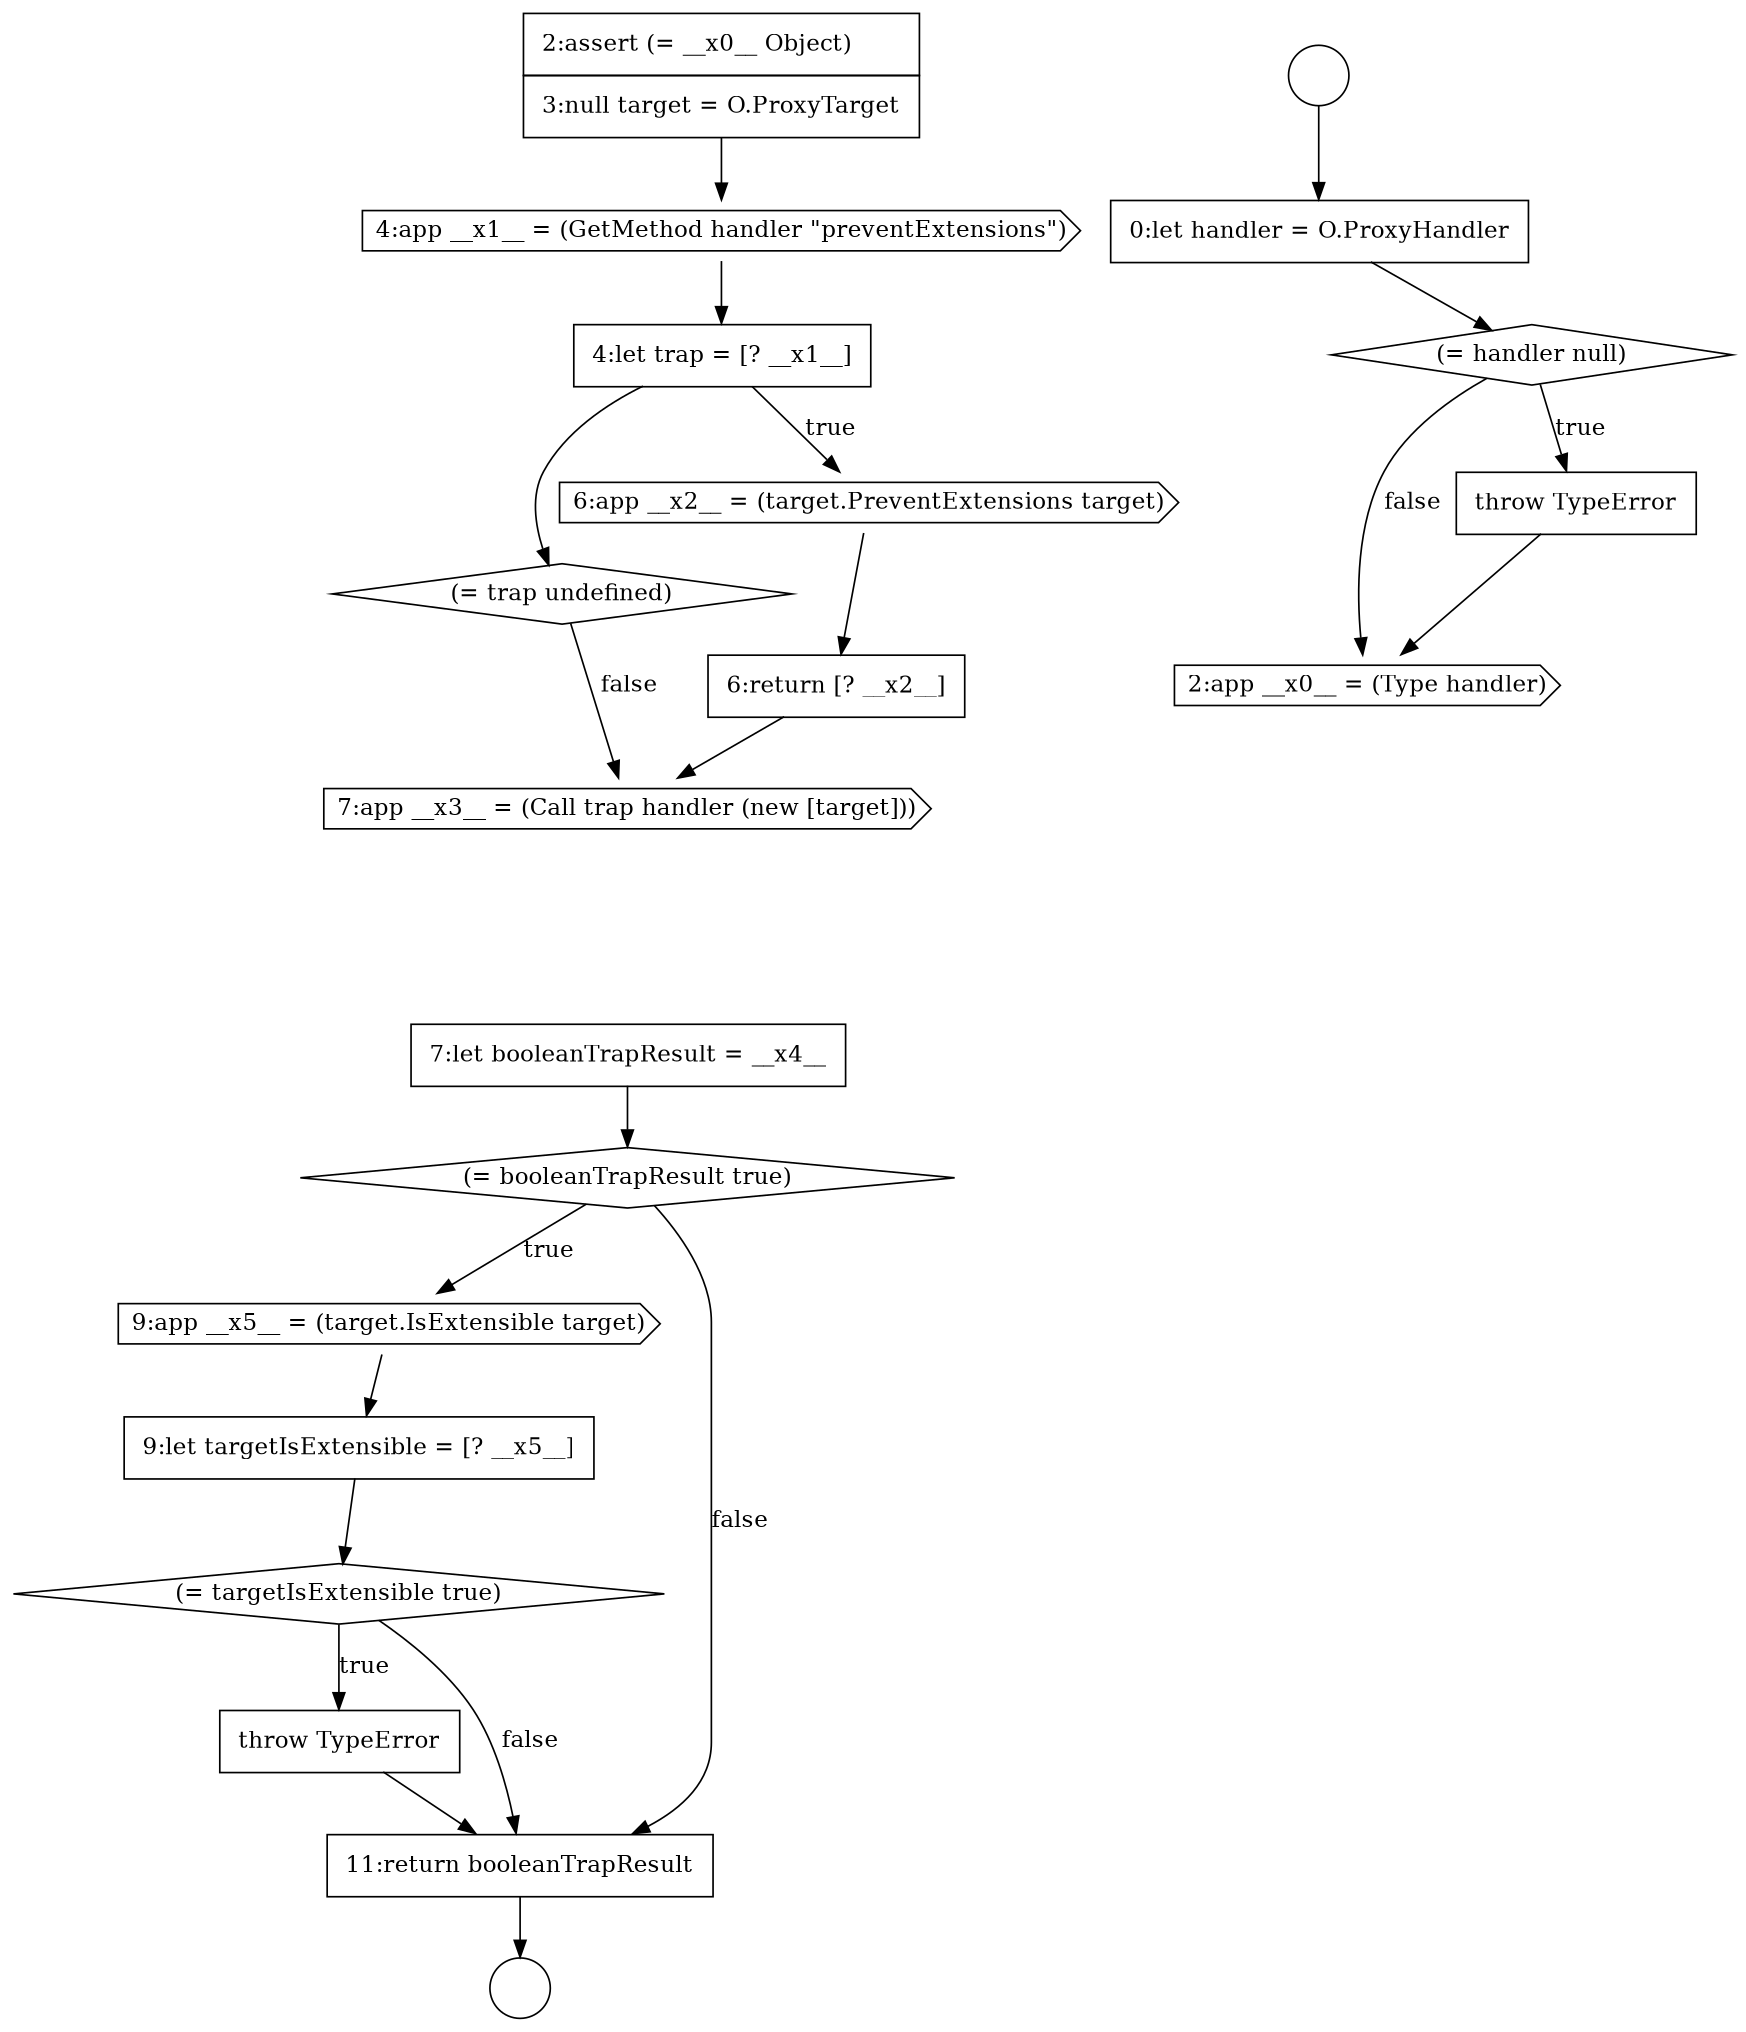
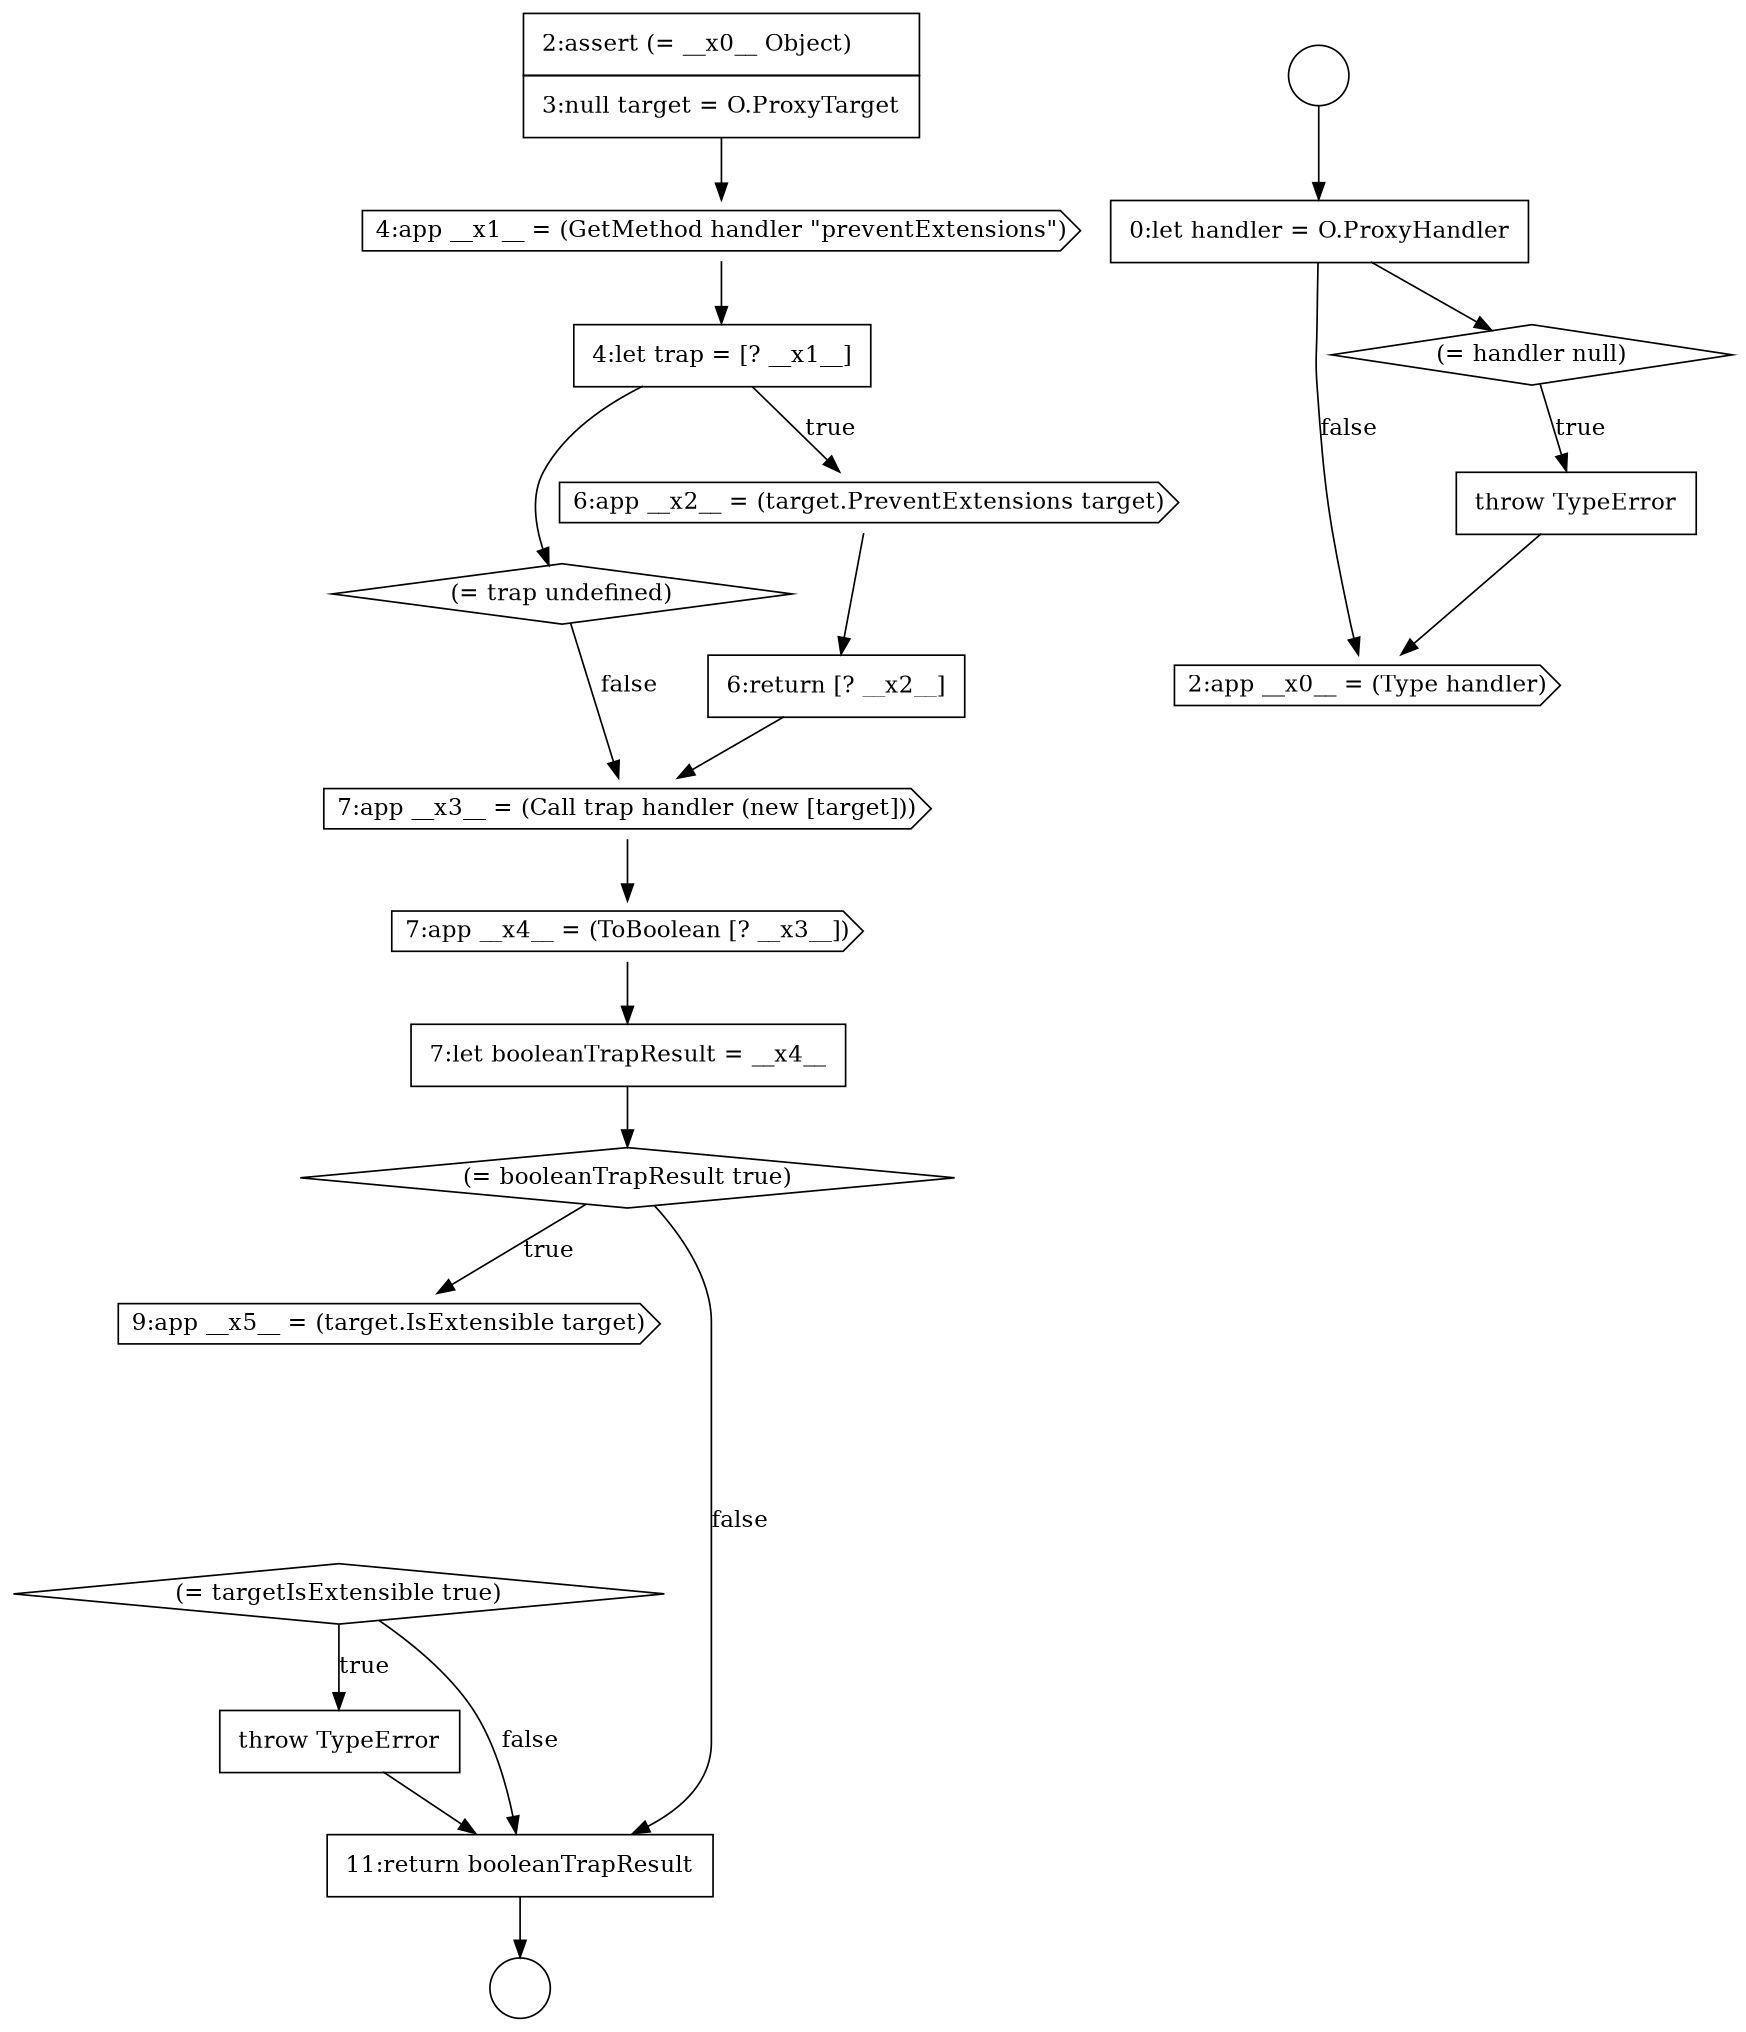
edge "(= handler null)" -> "2:app __x0__ = (Type handler)": now "0:let handler = O.ProxyHandler" -> "2:app __x0__ = (Type handler)"
node "7:app __x4__ = (ToBoolean [? __x3__])": added
node "9:let targetIsExtensible = [? __x5__]": removed
